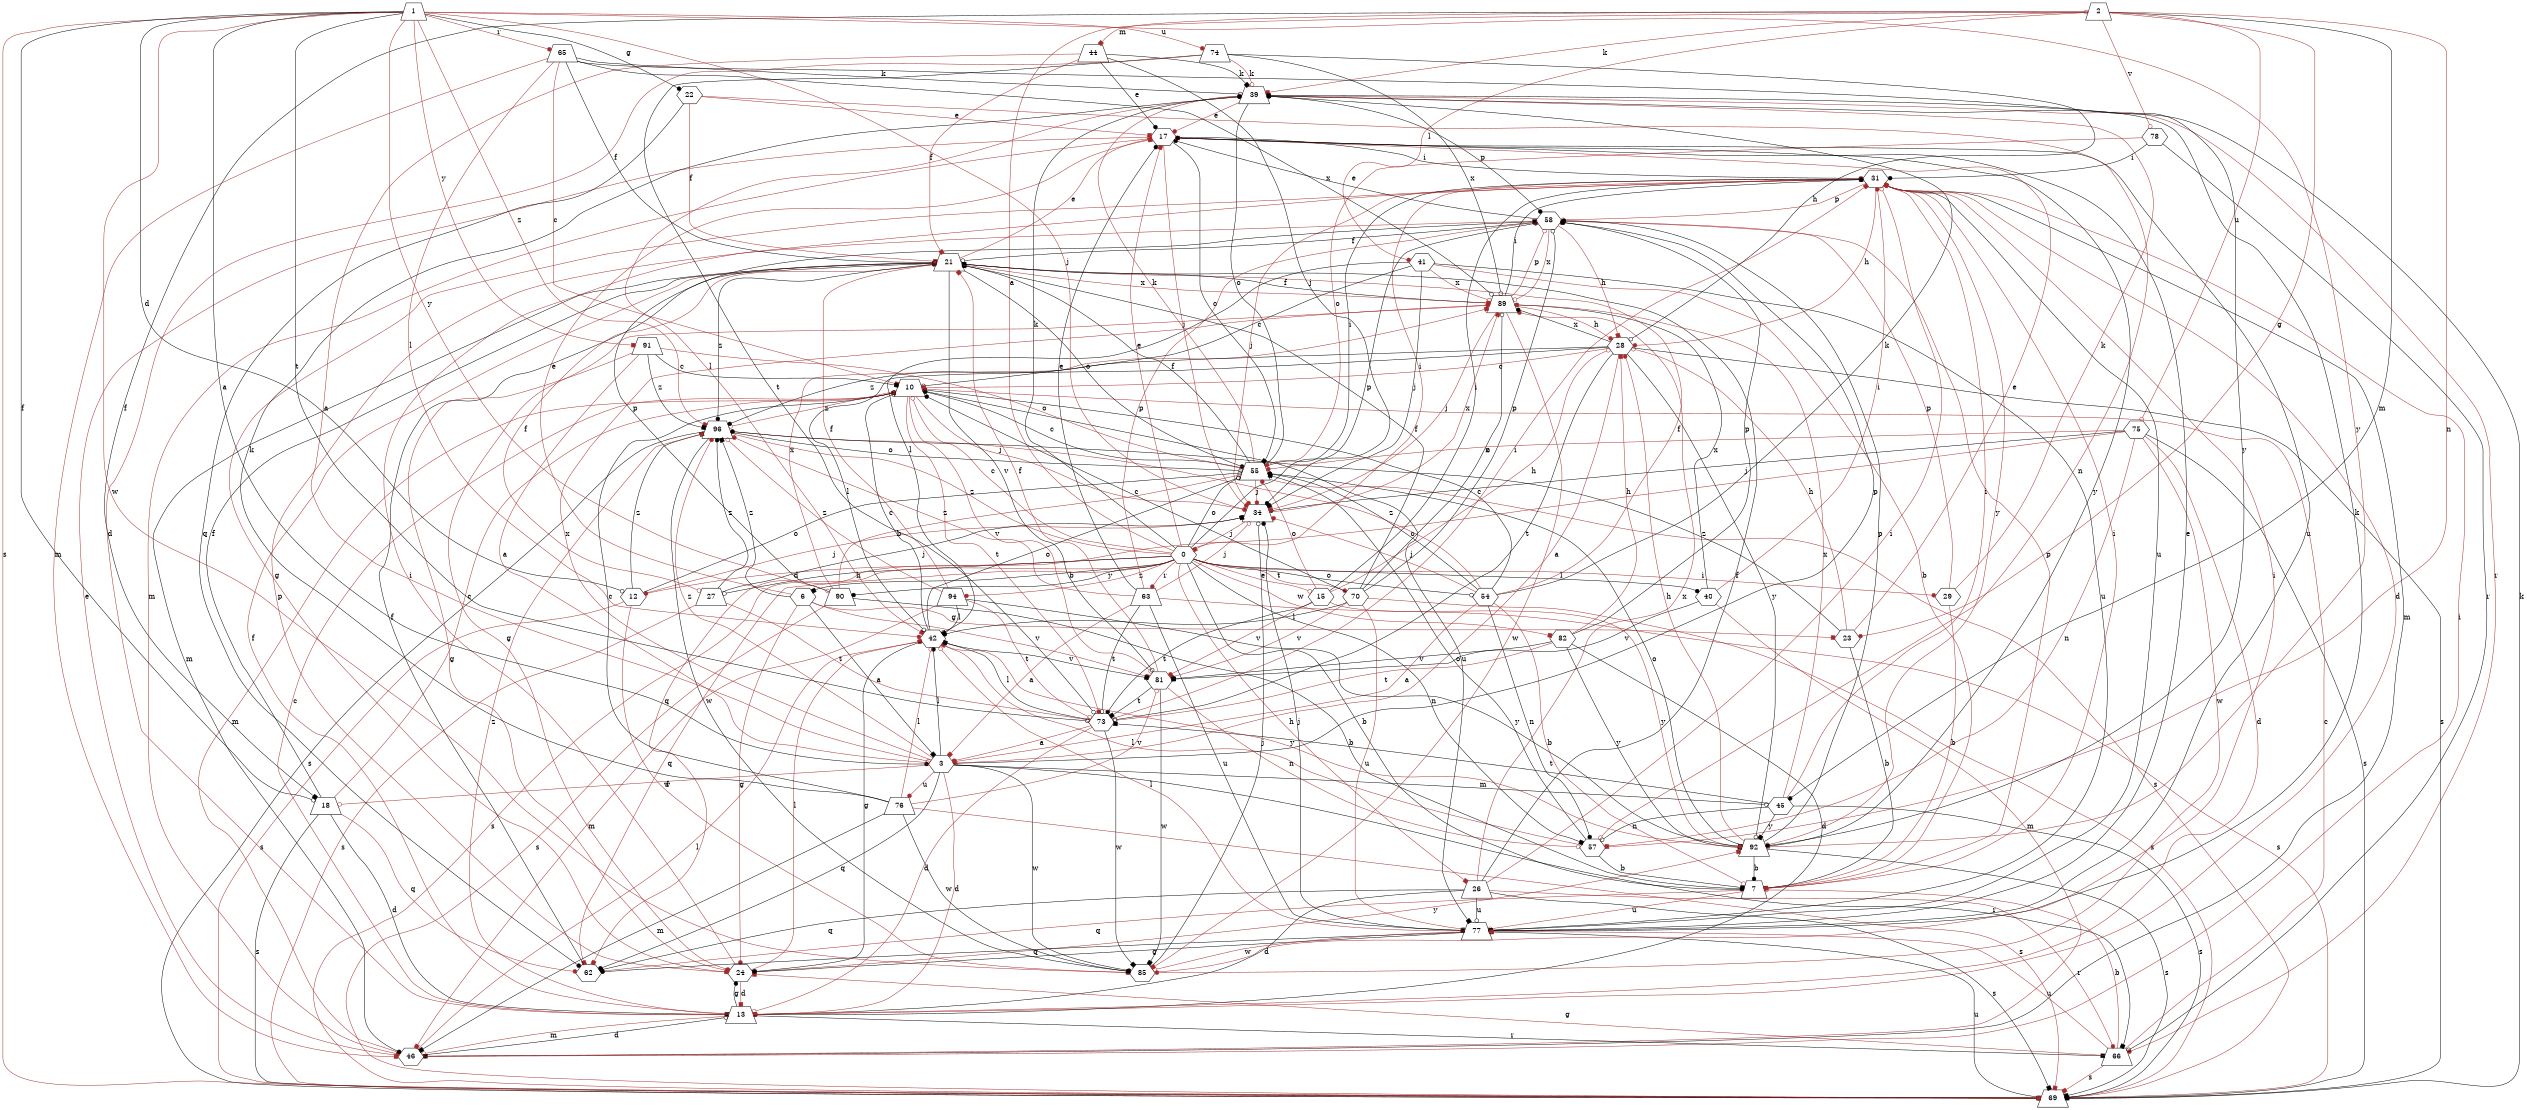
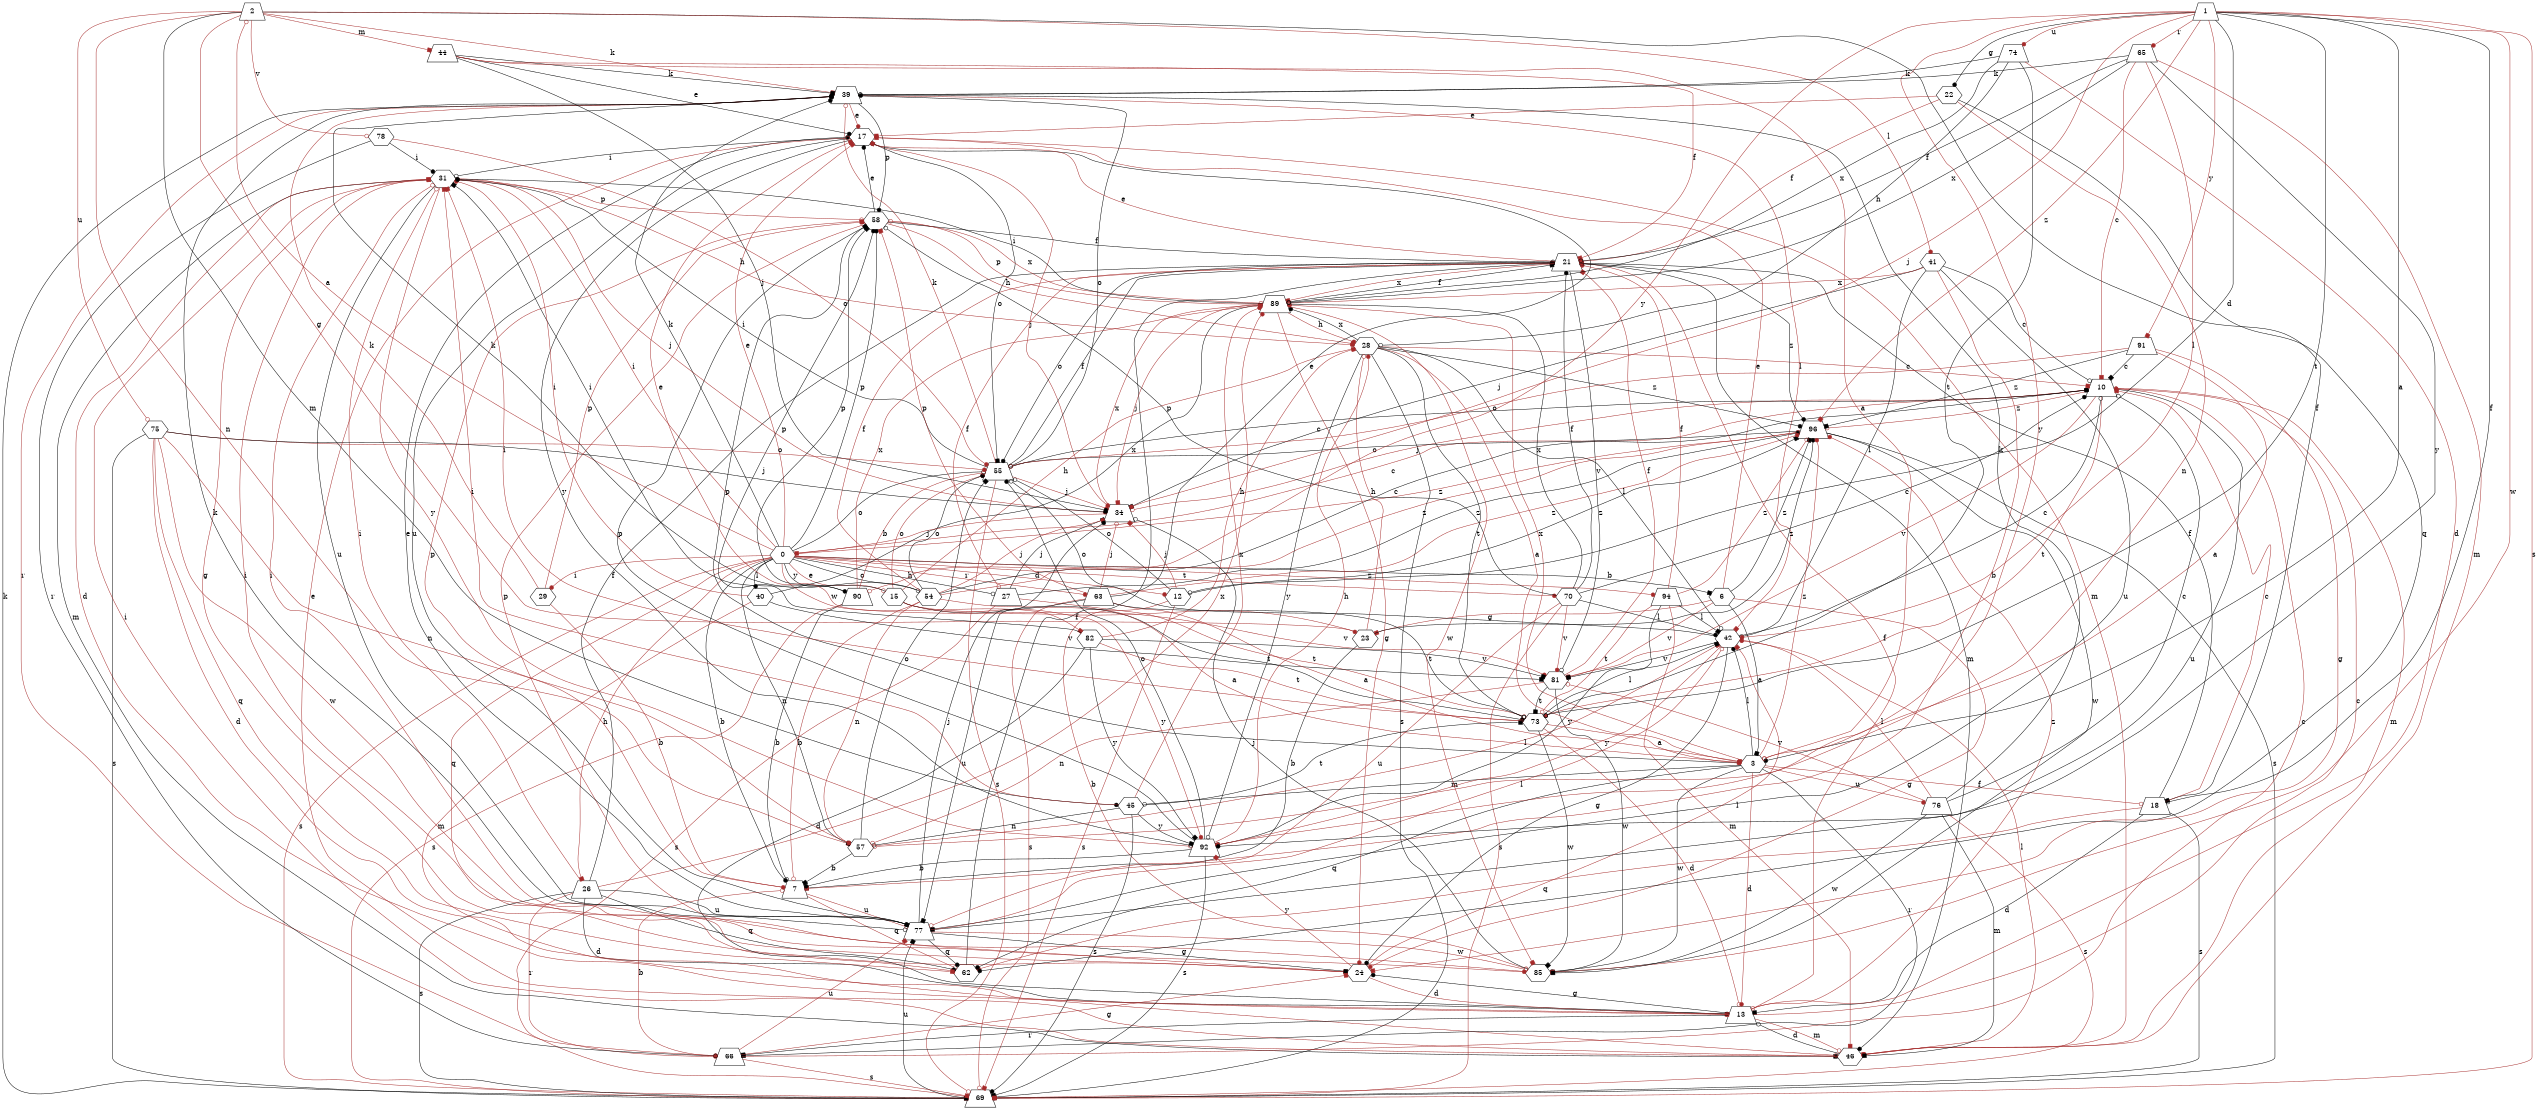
edge "74" -> "39": color brown -> black
edge "7" -> "31": removed, label "i"
edge "54" -> "57": color black -> brown
edge "12" -> "85": label "w" -> "b"
